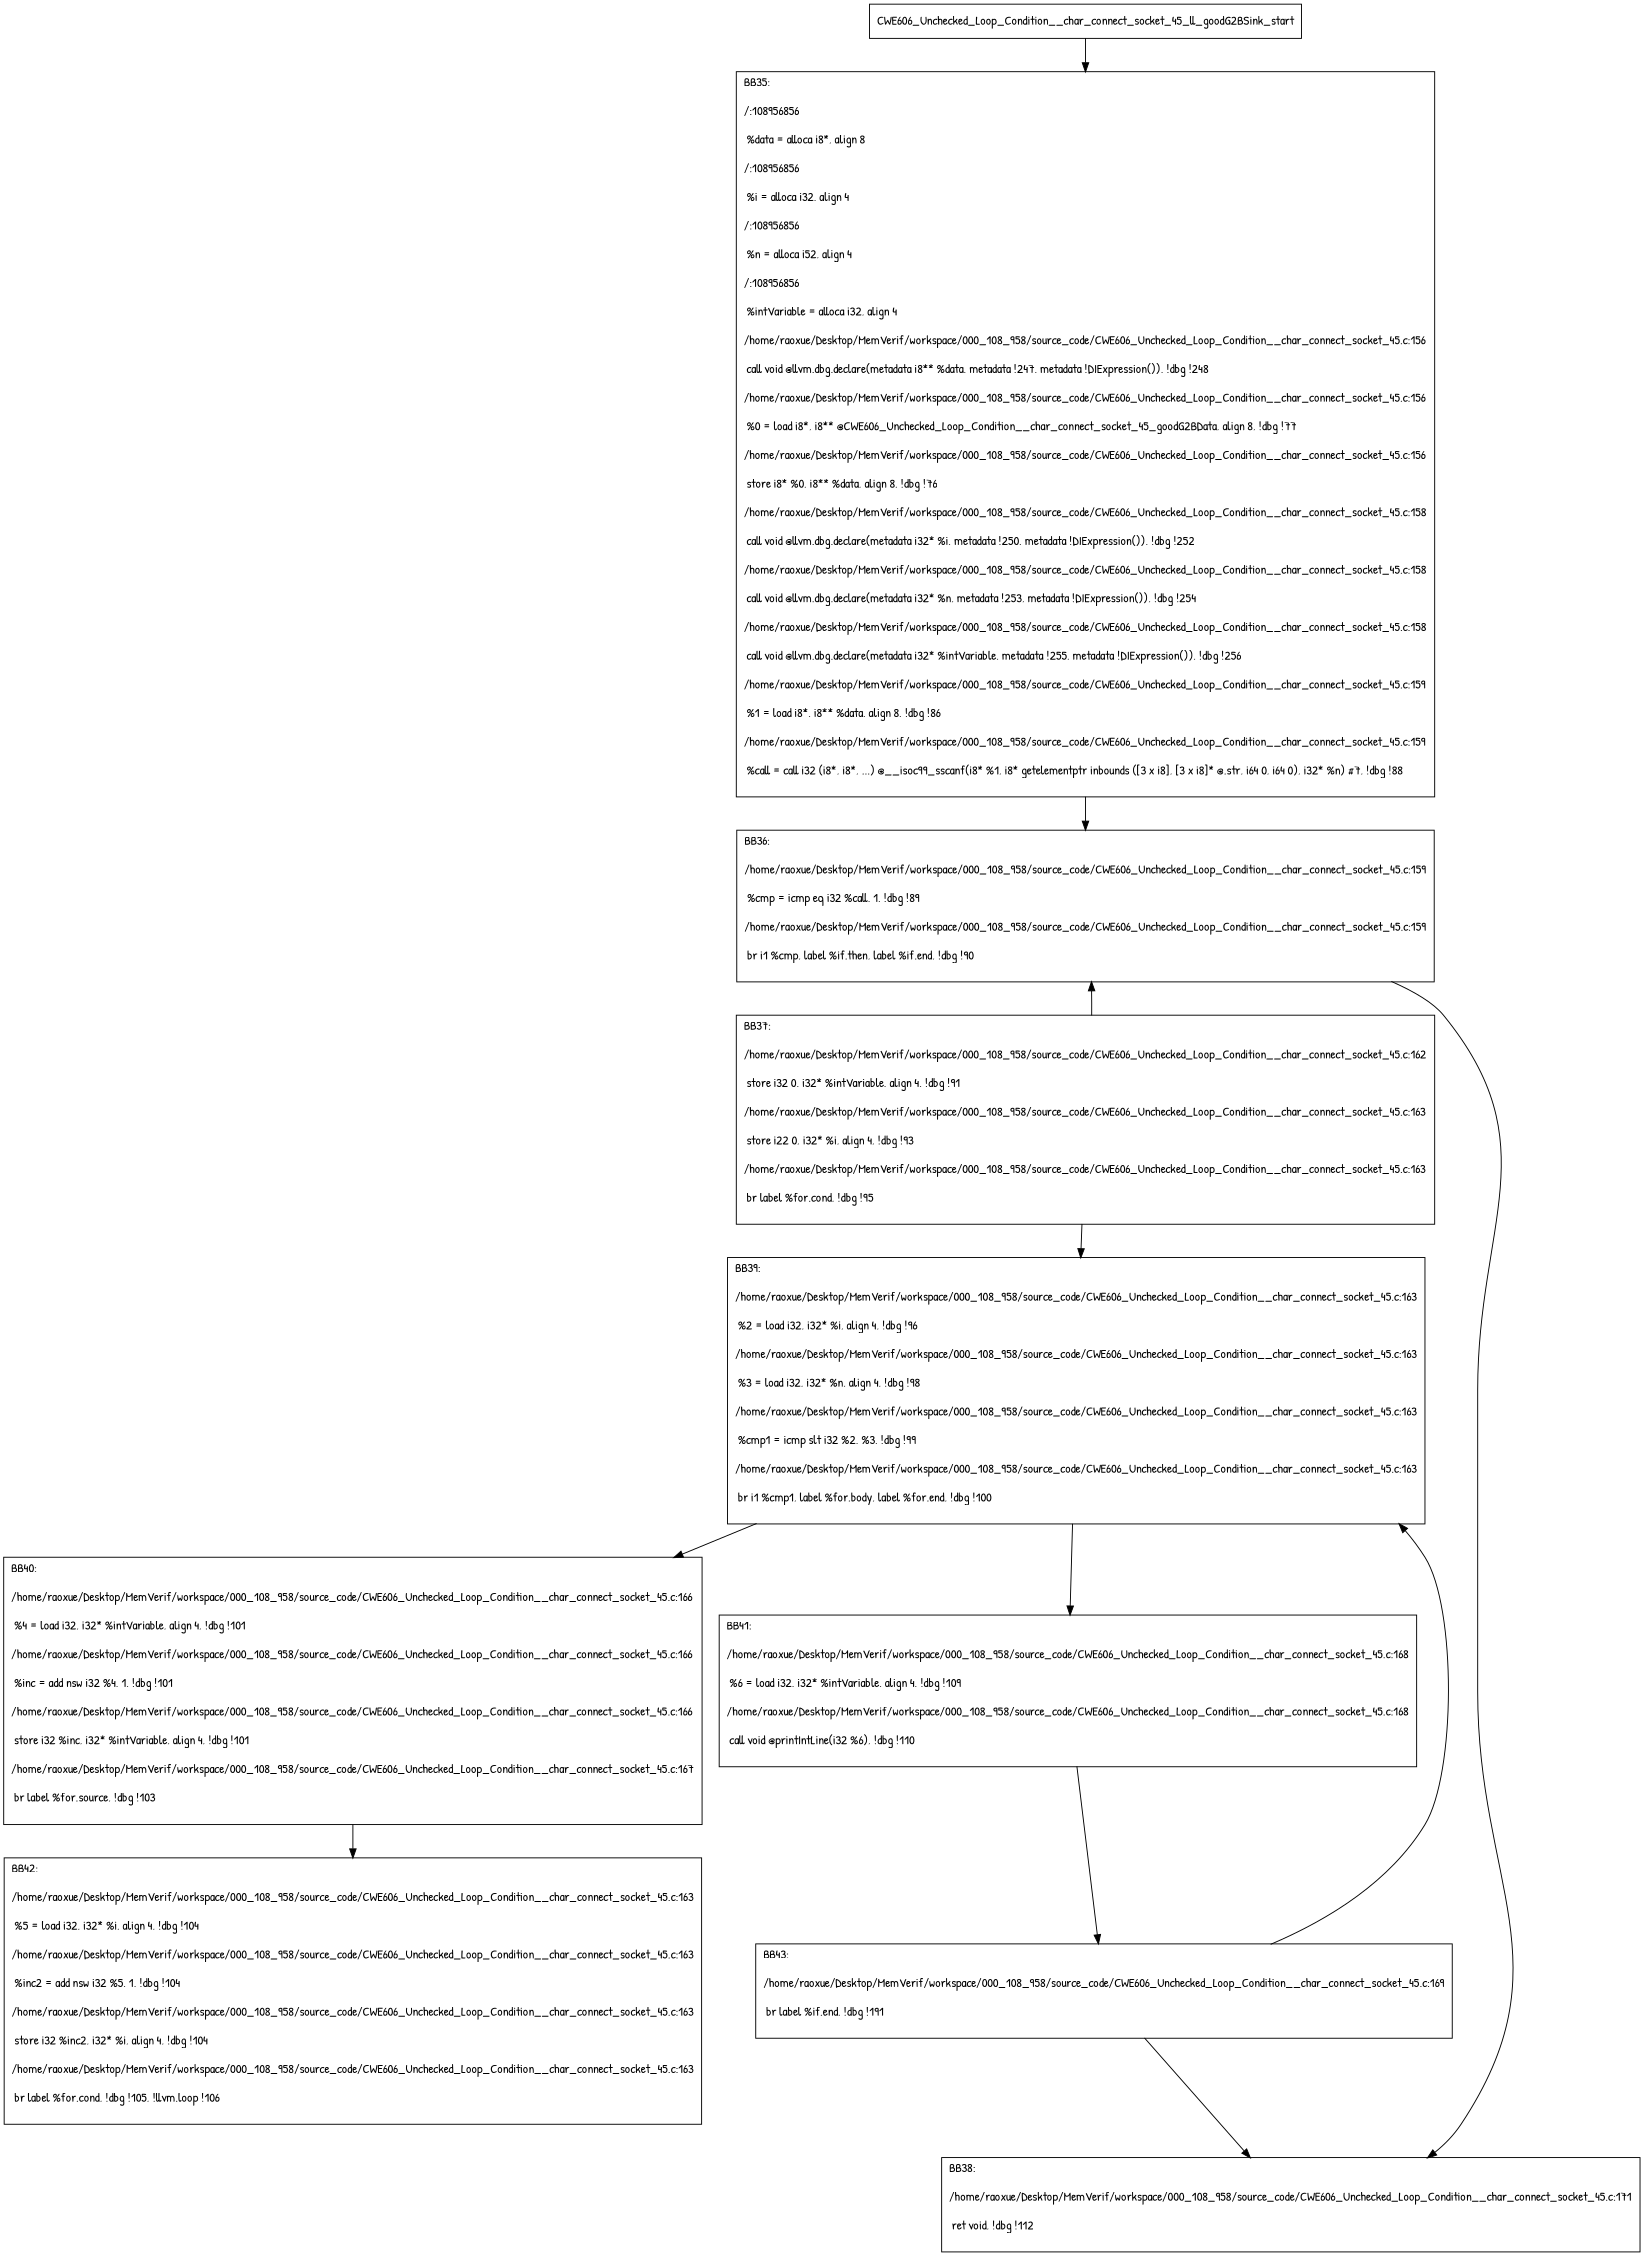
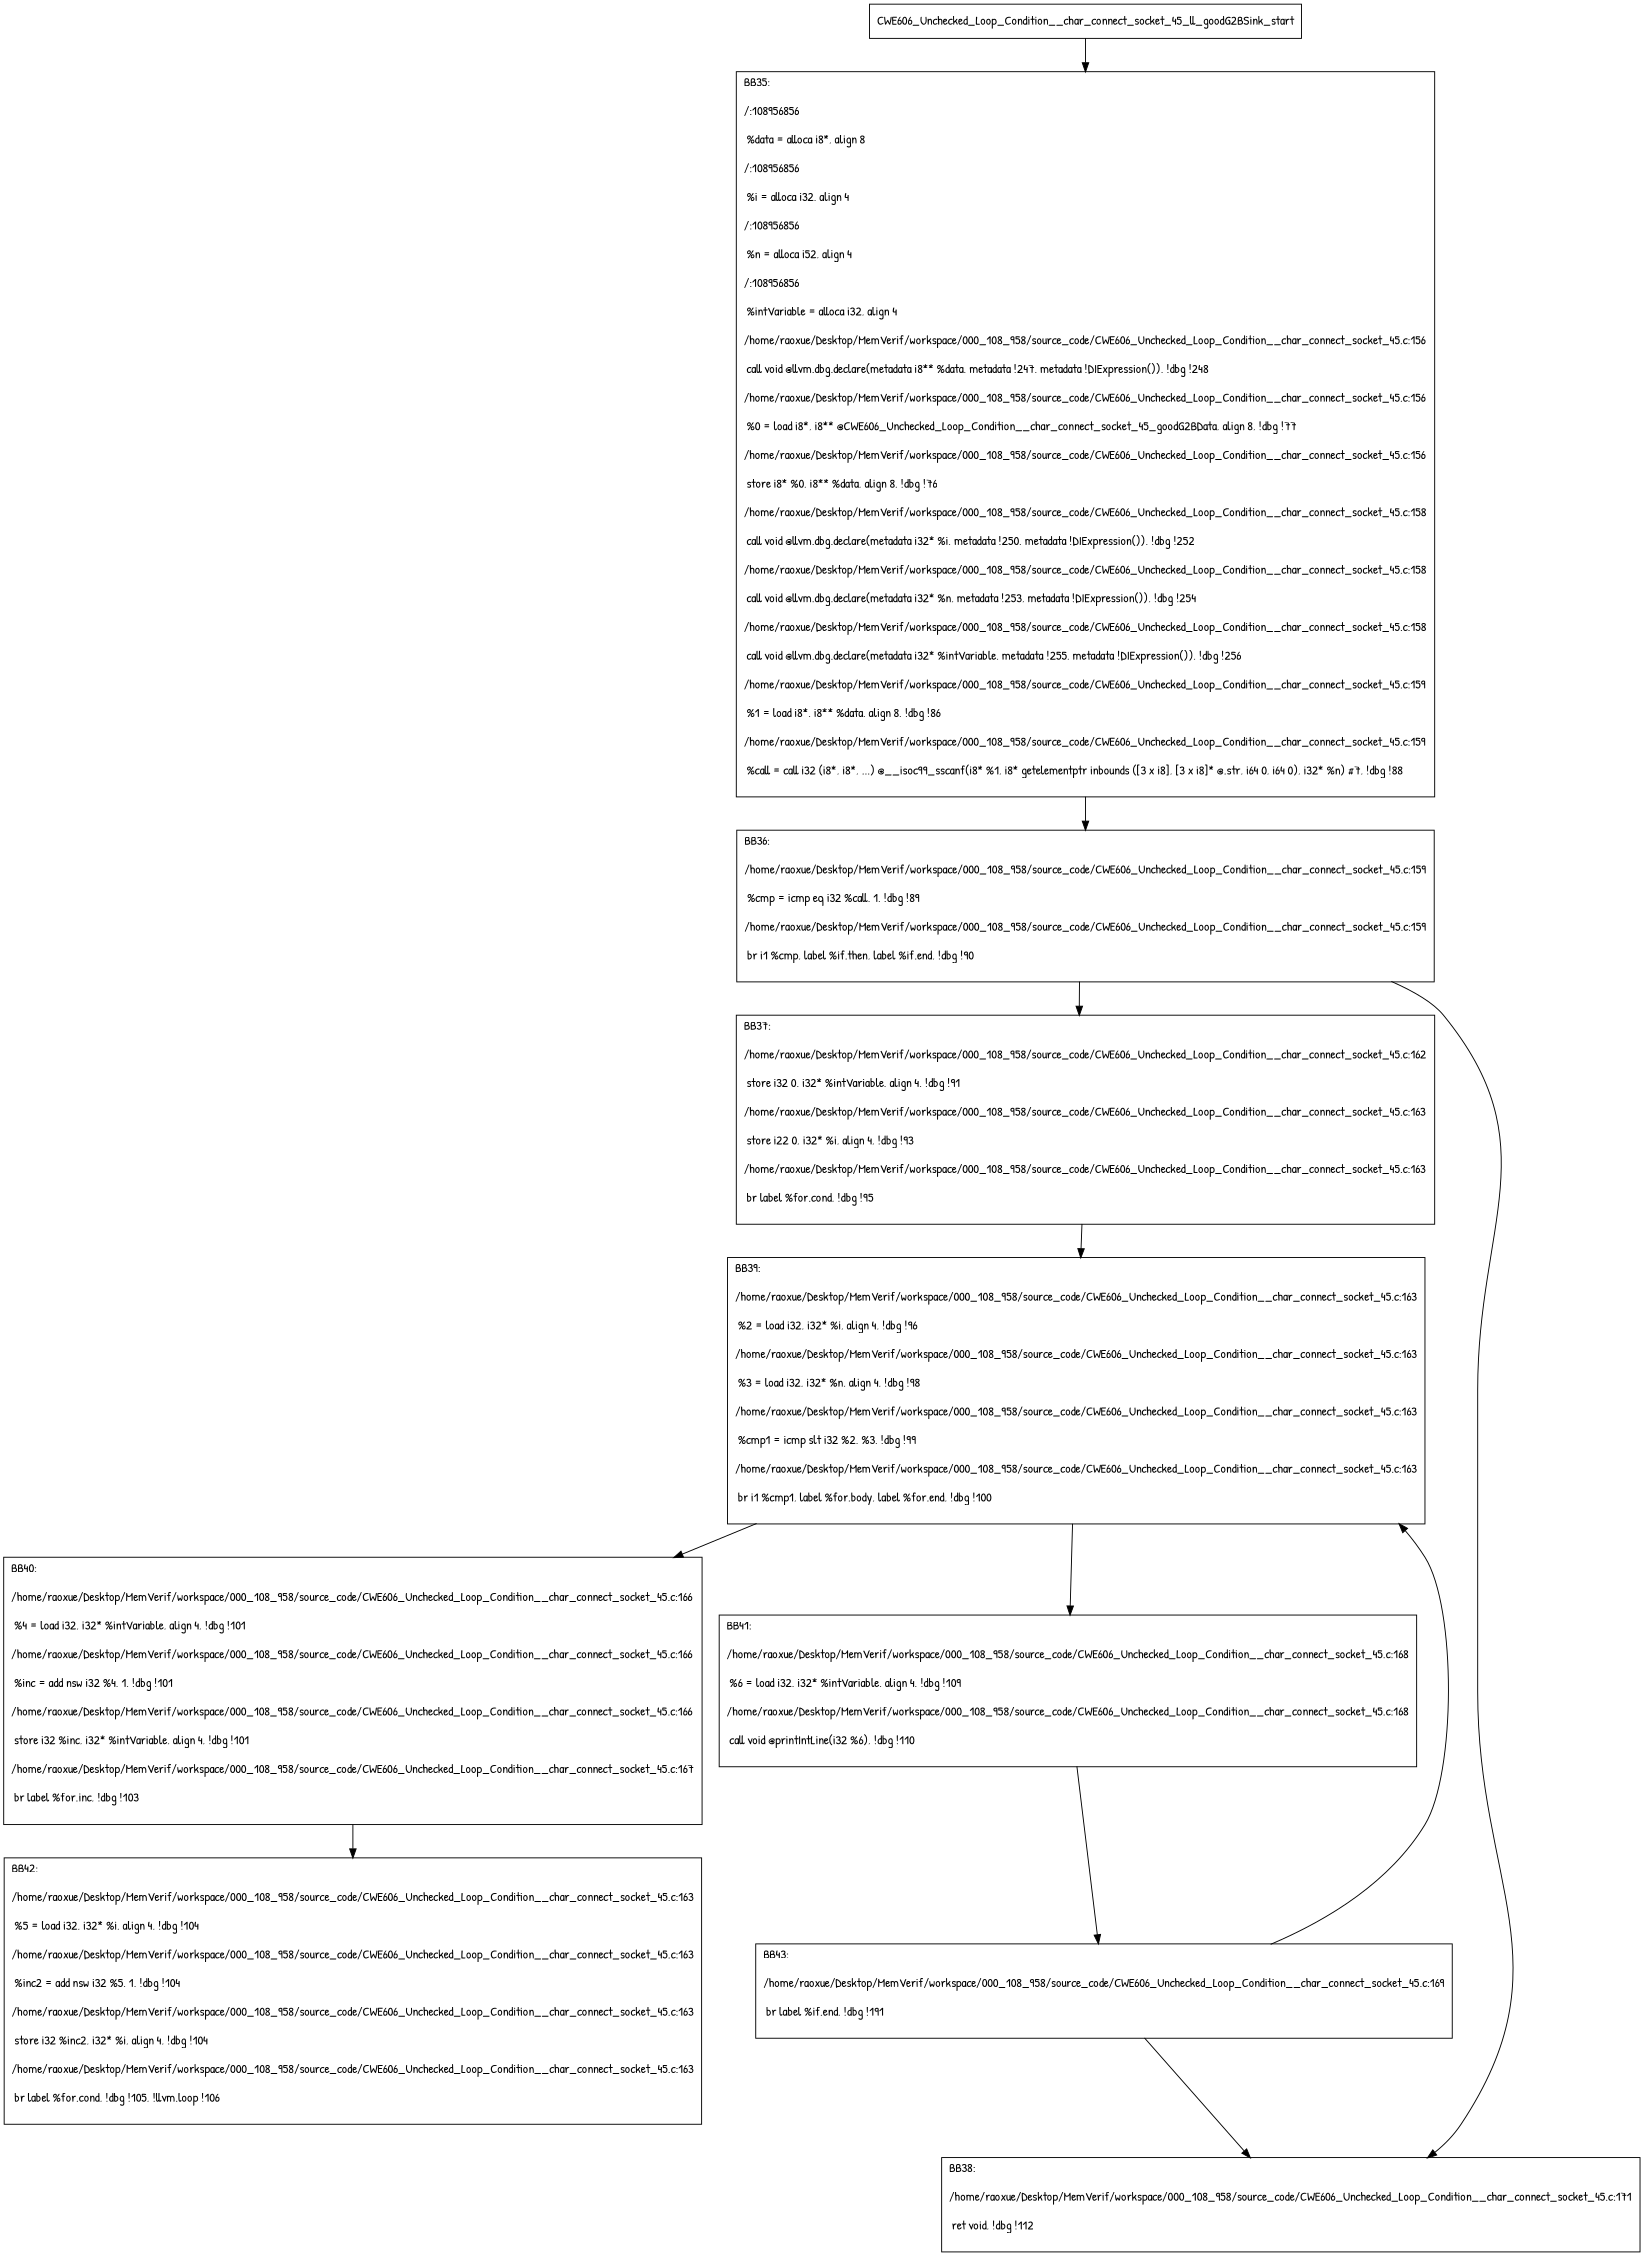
edge "BB37:" -> "BB36:": reversed
node "BB40:": text "br label %for.source, !dbg !103" -> "br label %for.inc, !dbg !103"
